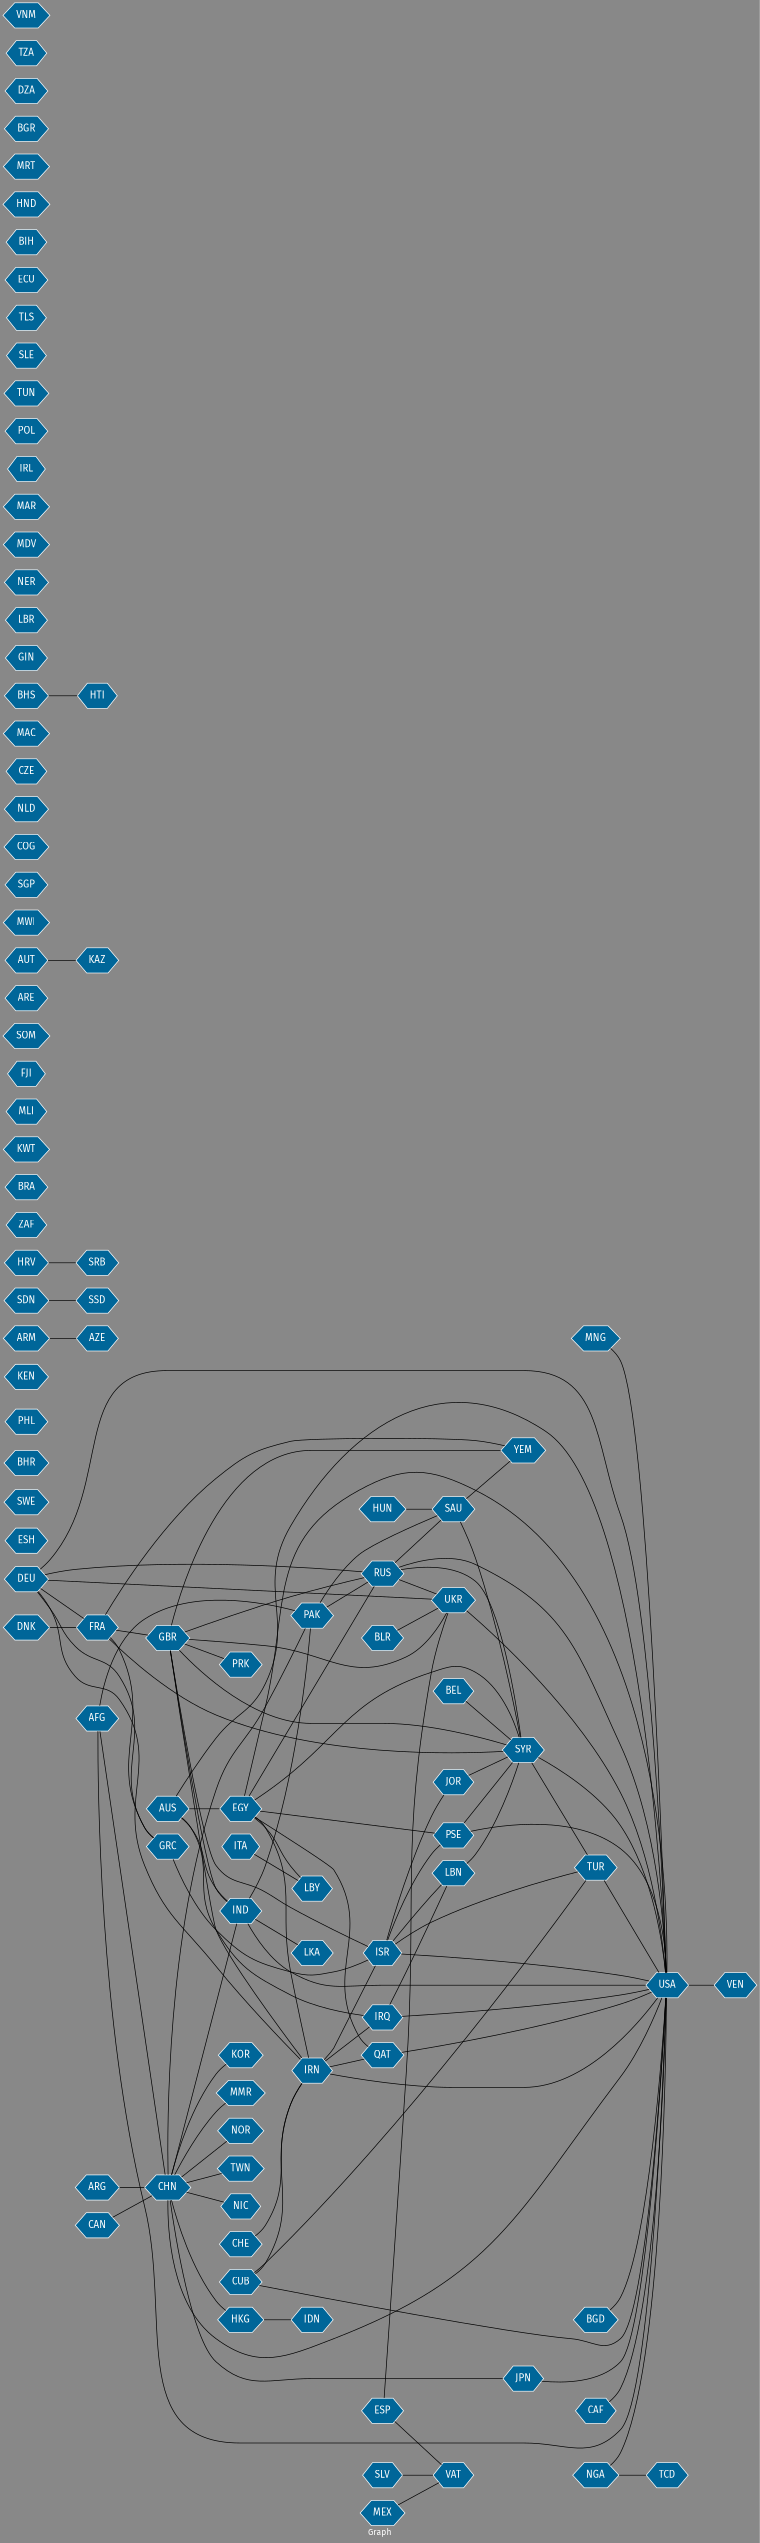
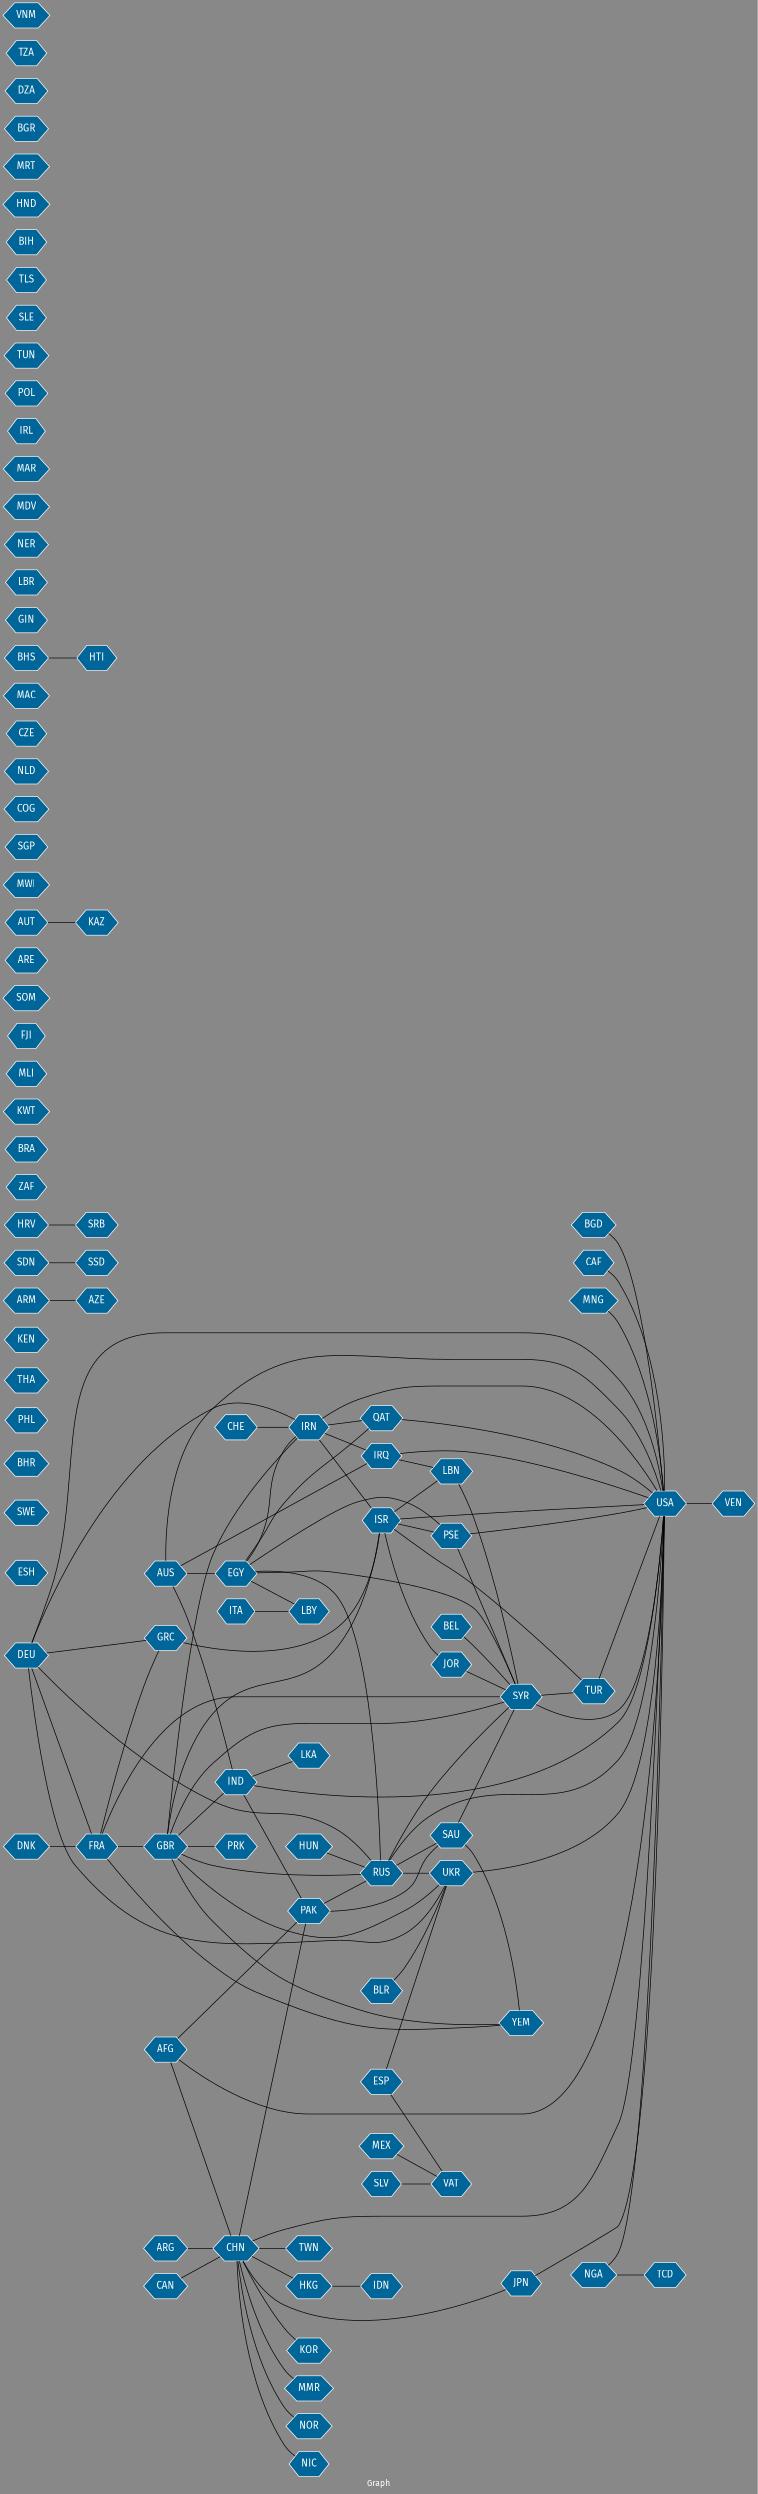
node "ECU": removed
node "THA": added
edge "HUN" -- "SAU": now "HUN" -- "RUS"
edge "EGY" -- "USA": removed
edge "IND" -- "CHN": removed
node "CUB": removed
